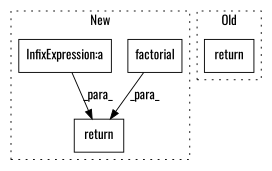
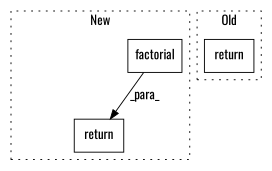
node "InfixExpression:a": removed
